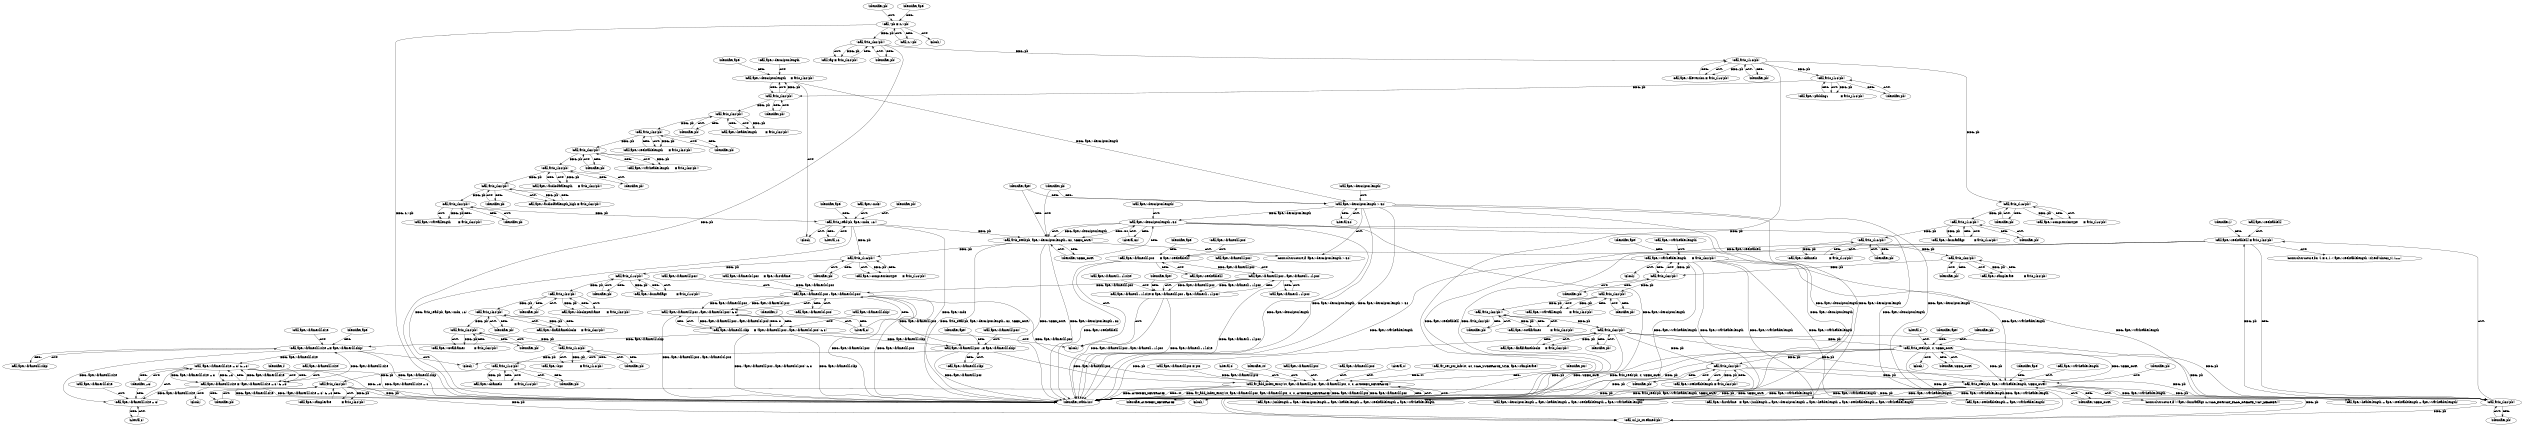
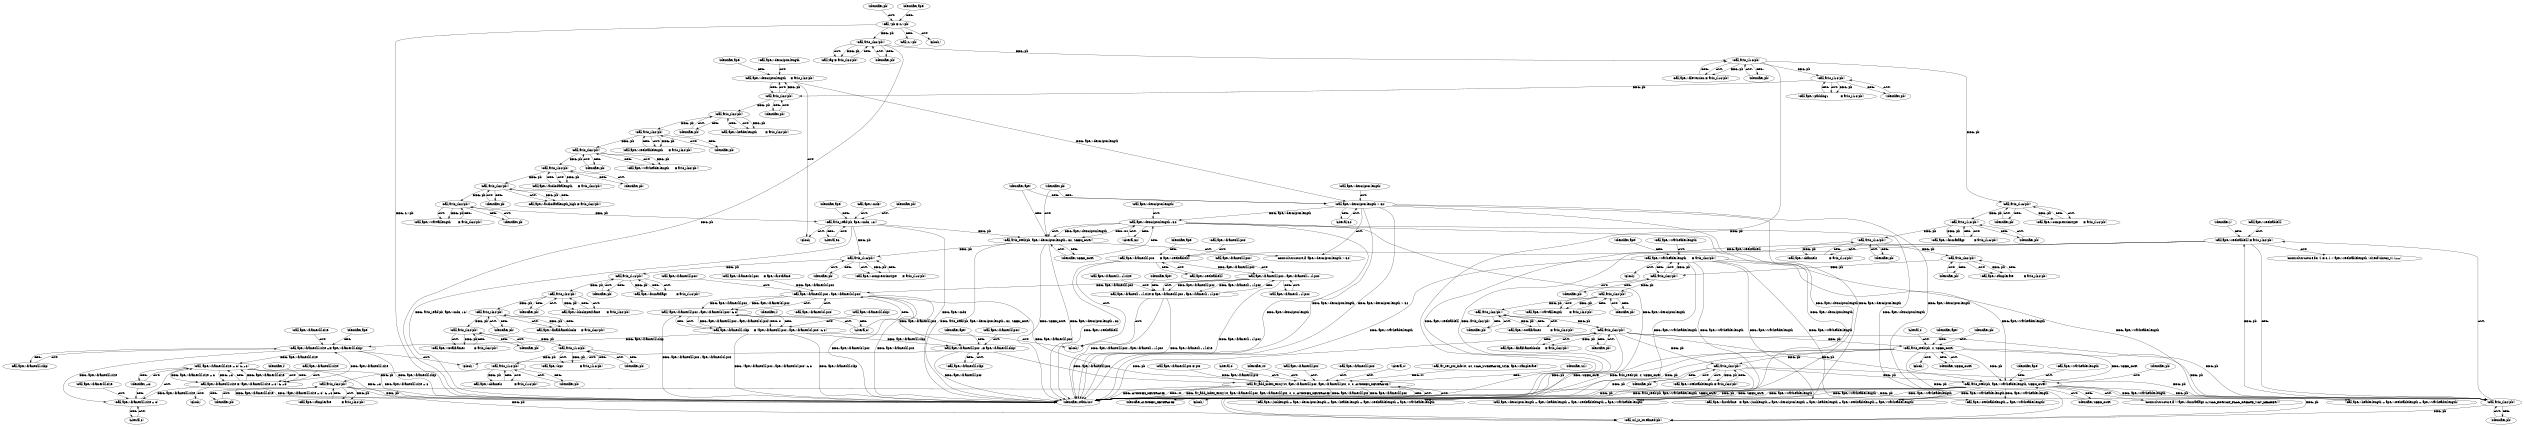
edge "(Call,s->pb)" -> "(Call,*pb = s->pb)": removed, label "AST:"
node "(Literal,16)": label "(Literal,16)" -> "(Literal,96)"
edge "(Call,ape->frames[i].pos - ape->frames[0].pos)" -> "(Call,ape->frames[0].pos)": removed, label "CFG:"
node "(Identifier,pts)": label "(Identifier,pts)" -> "(Identifier,url)"
